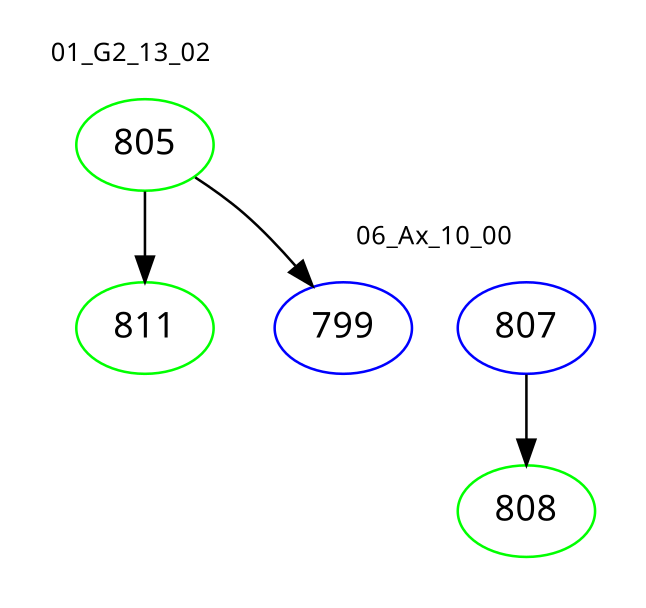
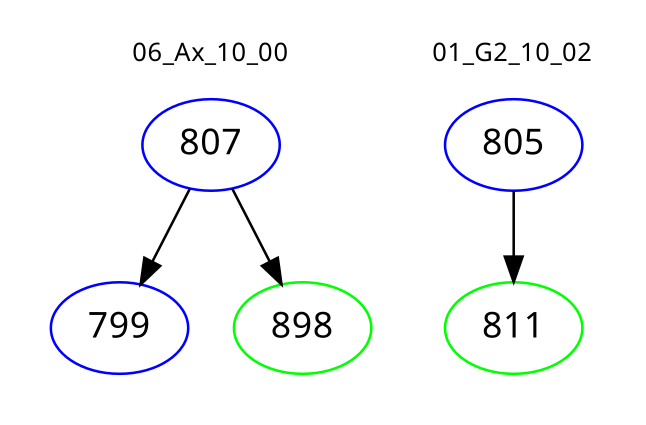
cluster "01_G2_13_02": label "01_G2_13_02" -> "01_G2_10_02"
node "805": color green -> blue
edge "805" -> "799": now "807" -> "799"
node "808": label "808" -> "898"
